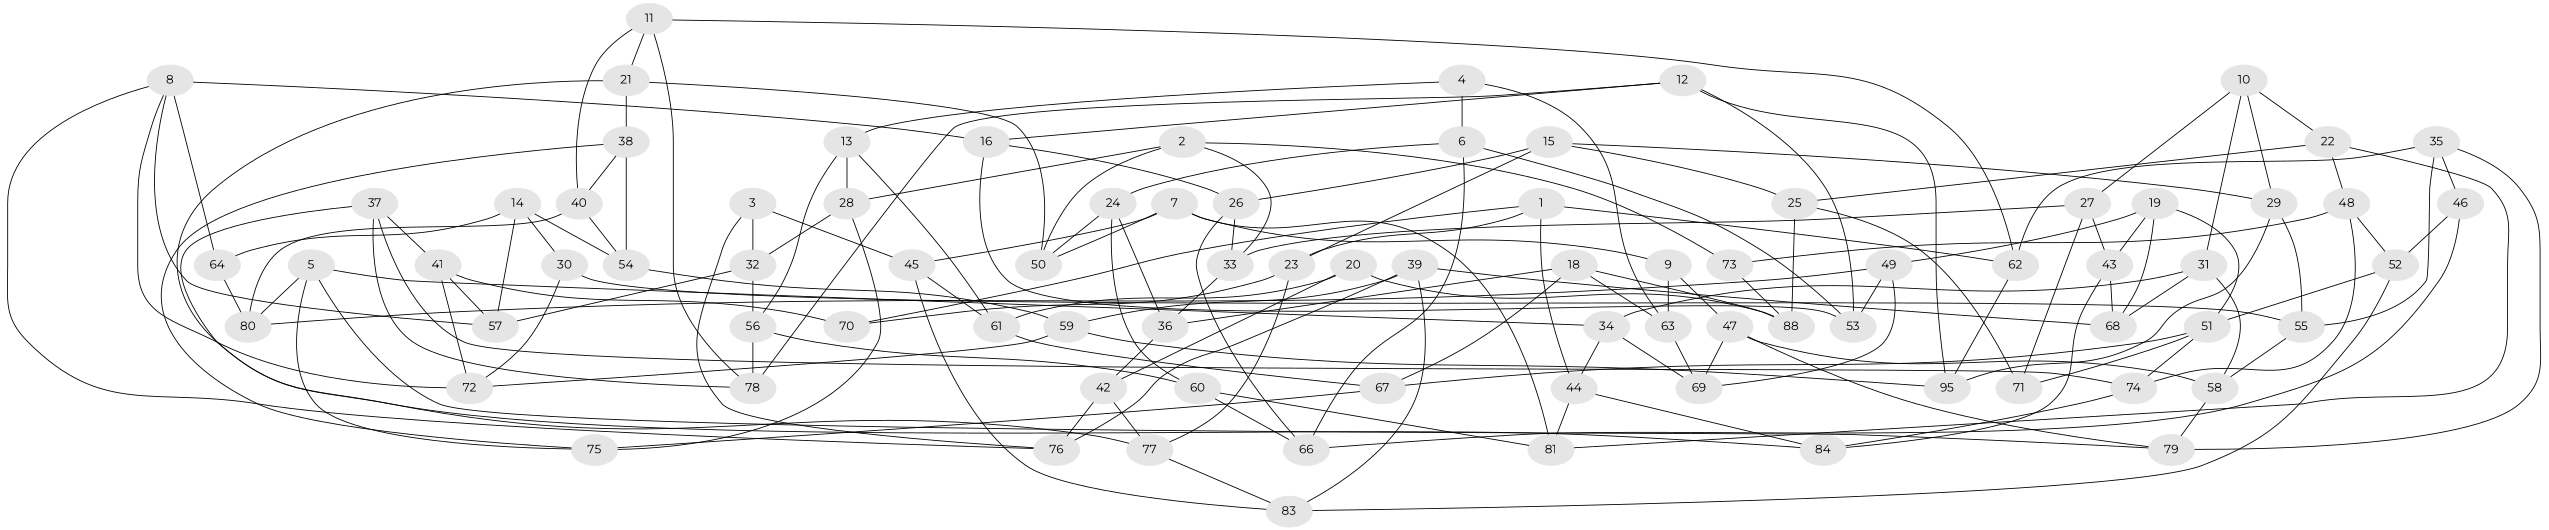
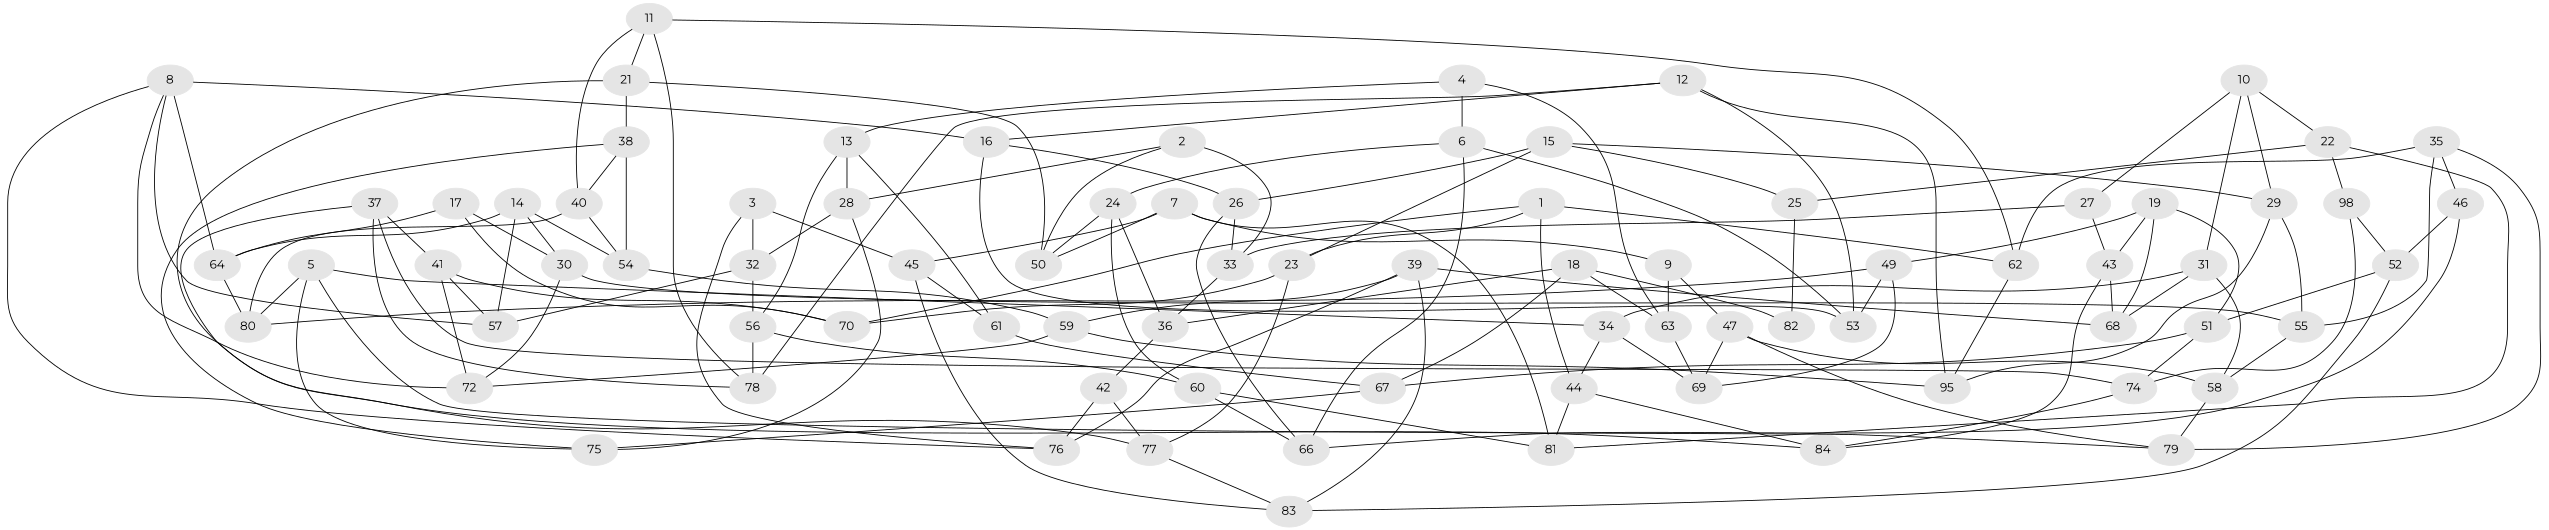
node "17": added
node "48": label "48" -> "98"
node "20": removed
node "73": removed
node "88": label "88" -> "82"
node "71": removed
